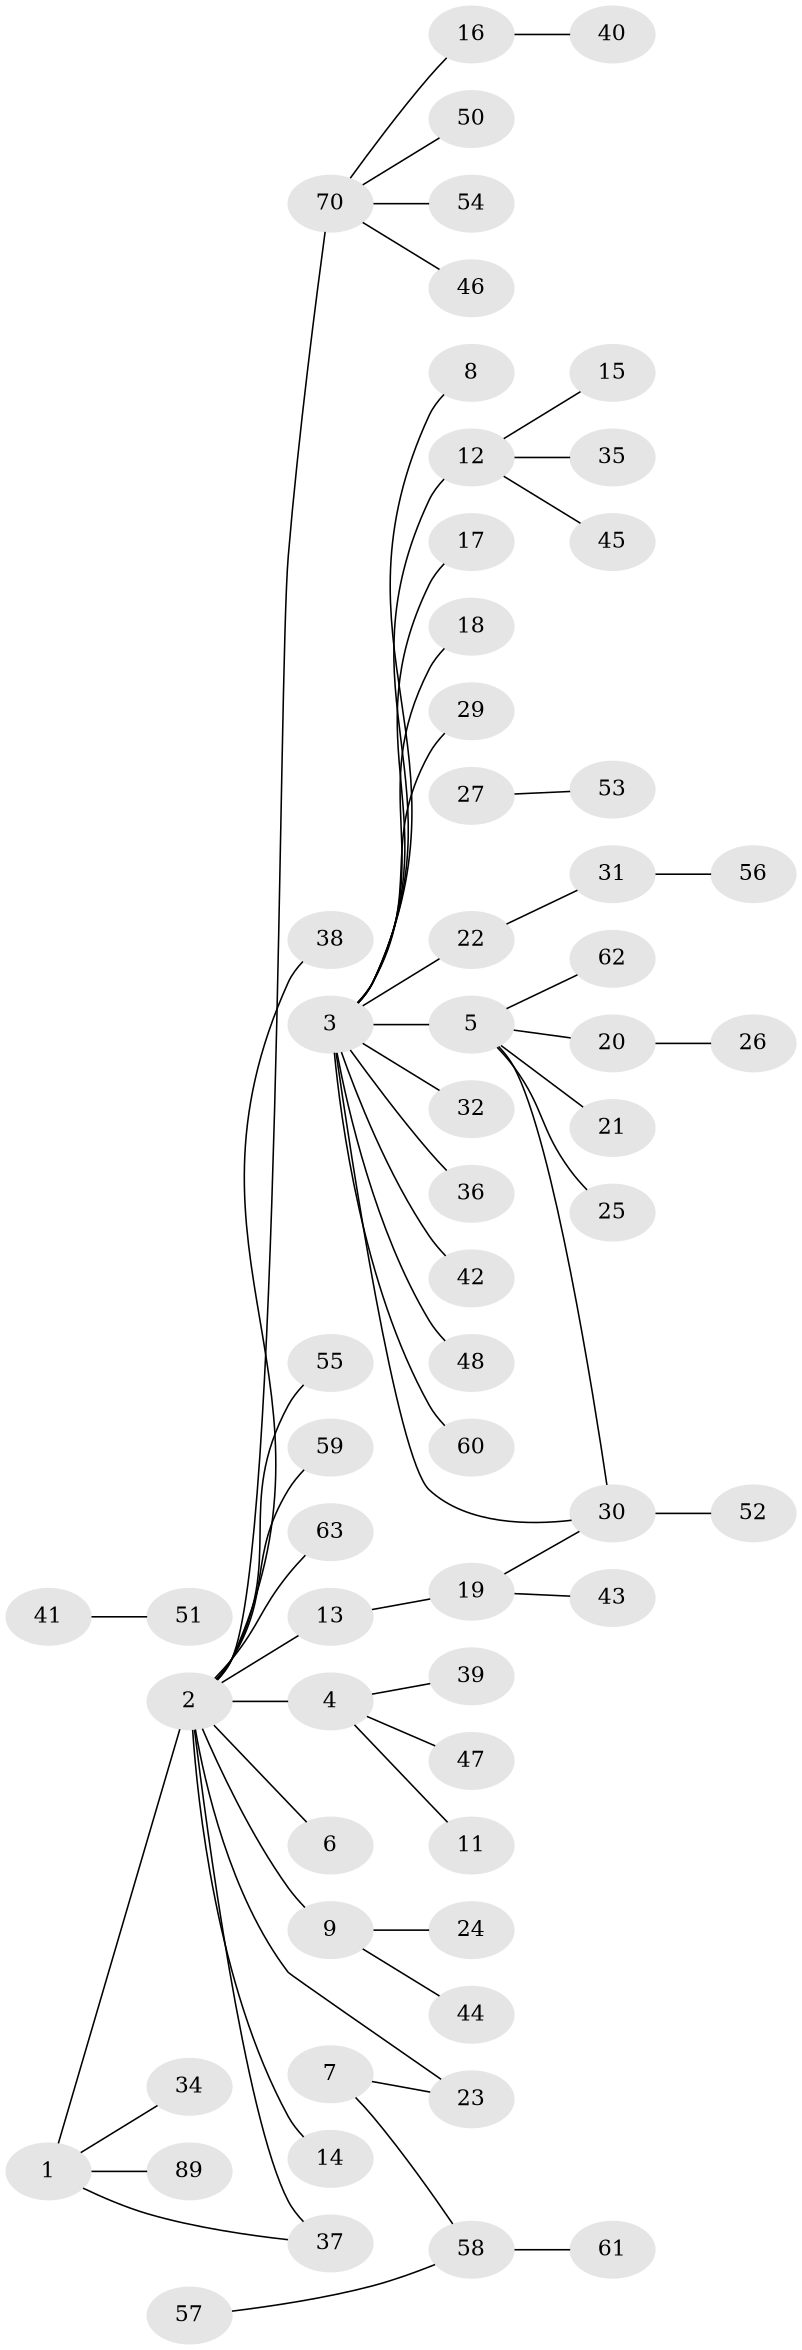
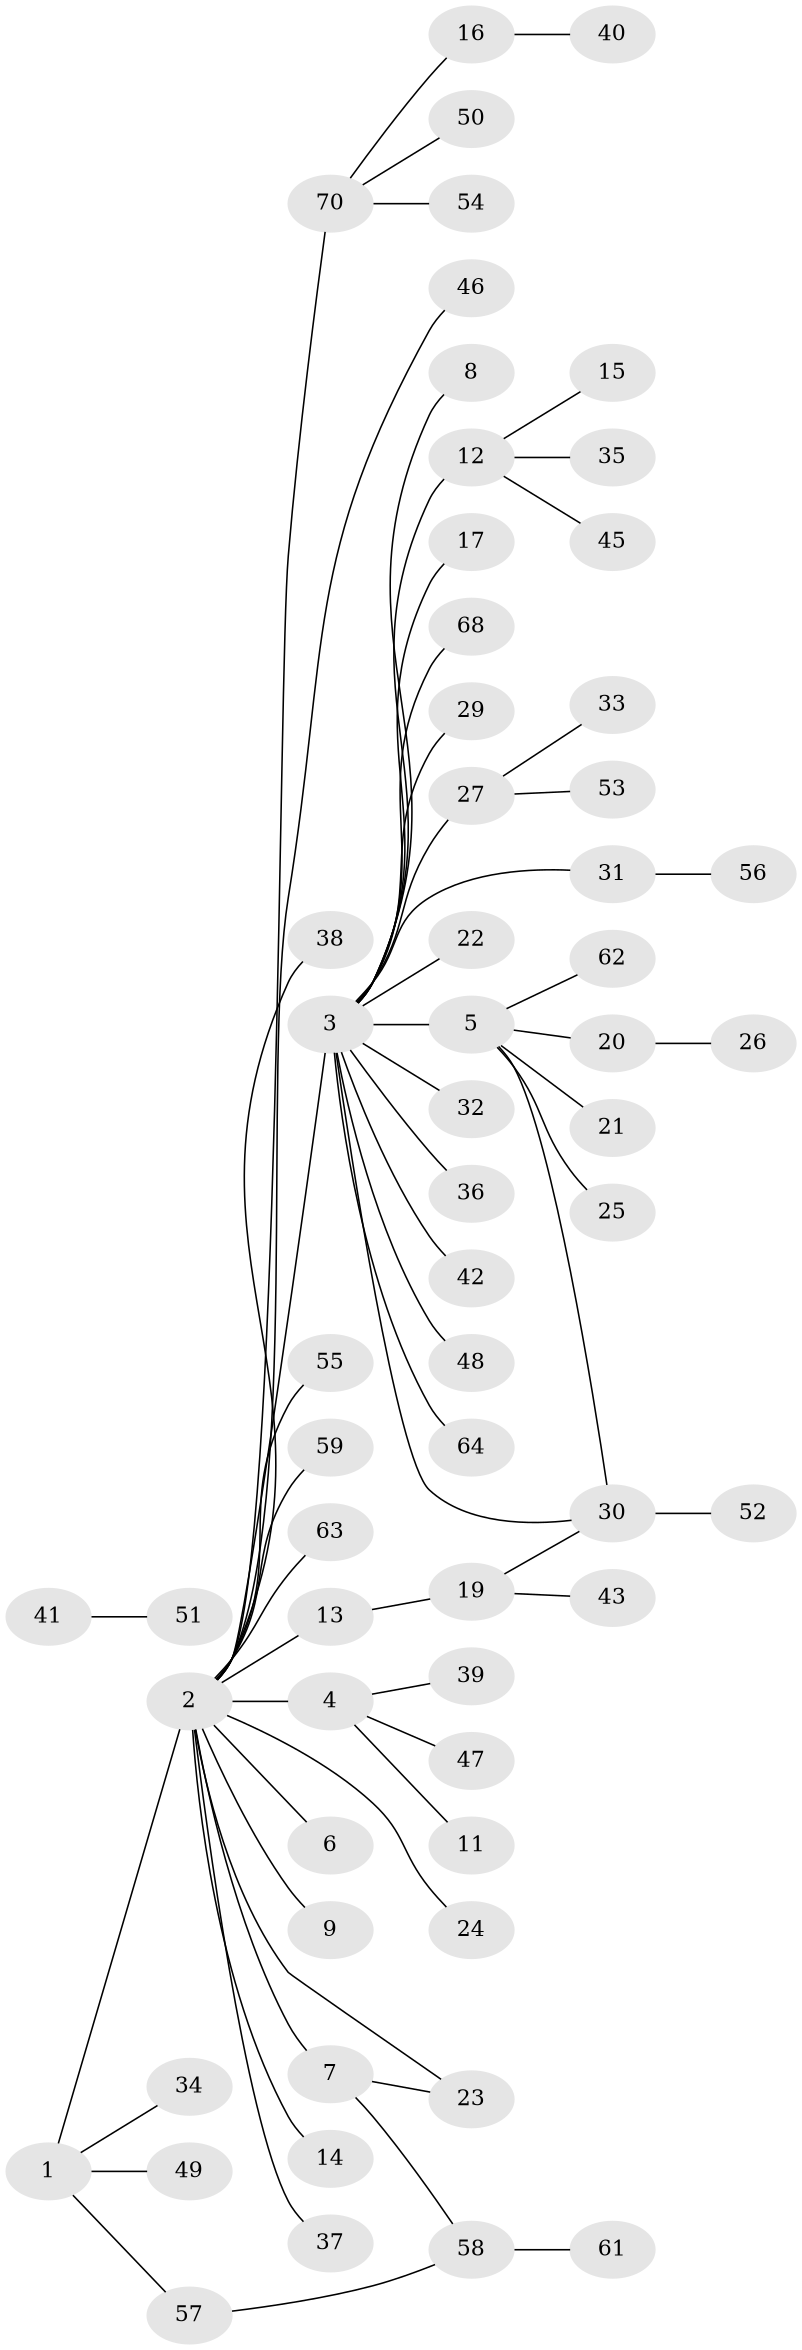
edge "70" -- "46": now "2" -- "46"
node "18": label "18" -> "68"
node "33": added
edge "27" -- "3": added
edge "31" -- "22": now "31" -- "3"
edge "3" -- "2": added
node "60": label "60" -> "64"
edge "2" -- "7": added
edge "9" -- "24": now "2" -- "24"
node "44": removed
node "89": label "89" -> "49"
edge "1" -- "37": now "1" -- "57"
